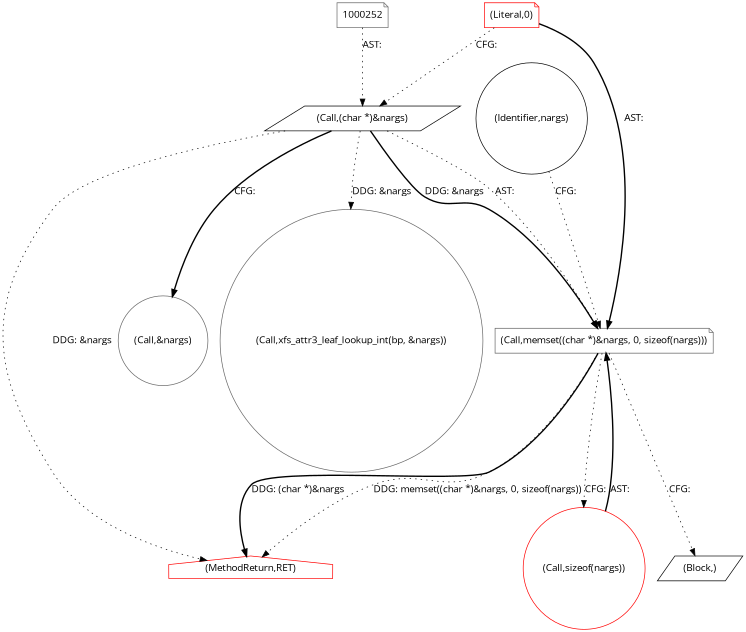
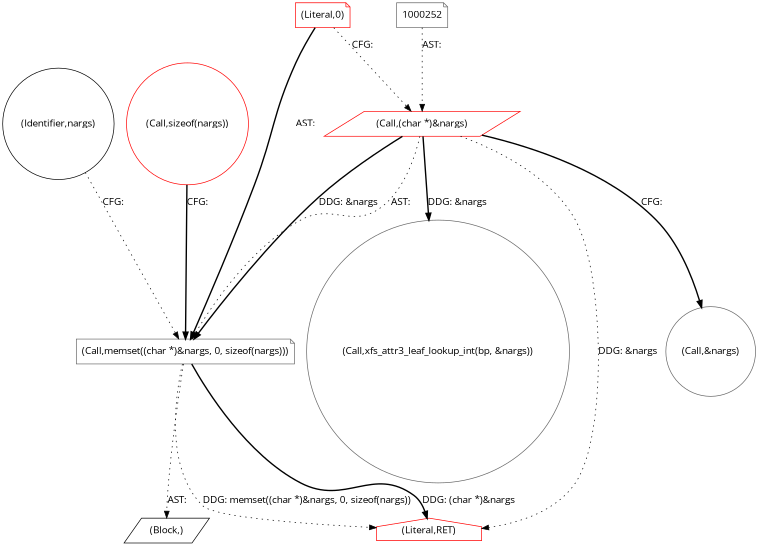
node "(Call,(char *)&nargs)": color black -> red
edge "(Call,(char *)&nargs)" -> "(Call,xfs_attr3_leaf_lookup_int(bp, &nargs))": style dotted -> bold
edge "(Call,memset((char *)&nargs, 0, sizeof(nargs)))" -> "(Call,sizeof(nargs))": removed, label "CFG:"
edge "(Call,sizeof(nargs))" -> "(Call,memset((char *)&nargs, 0, sizeof(nargs)))": label "AST: " -> "CFG: "
edge "(Call,memset((char *)&nargs, 0, sizeof(nargs)))" -> "(Block,)": label "CFG: " -> "AST: "
node "(MethodReturn,RET)": label "(MethodReturn,RET)" -> "(Literal,RET)"
